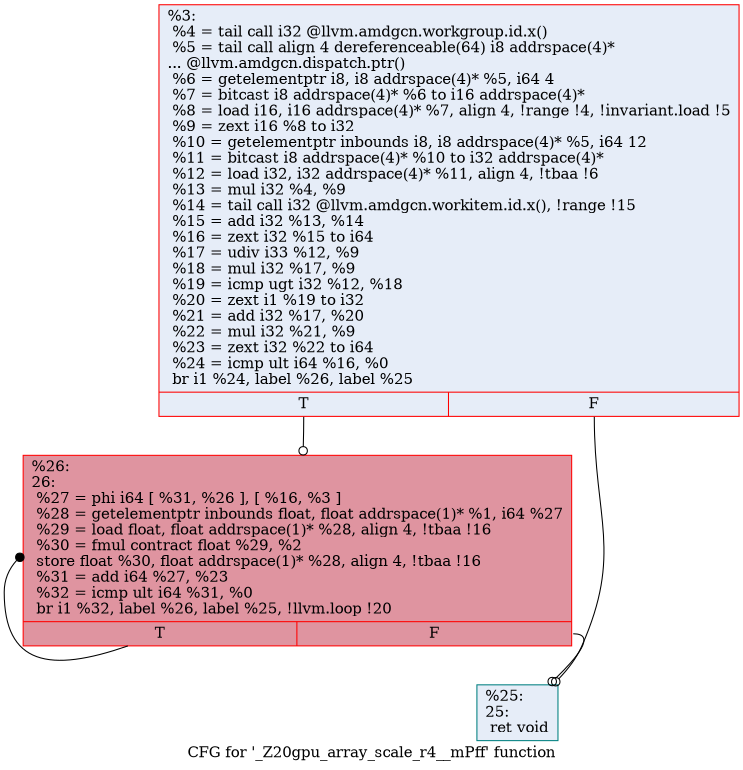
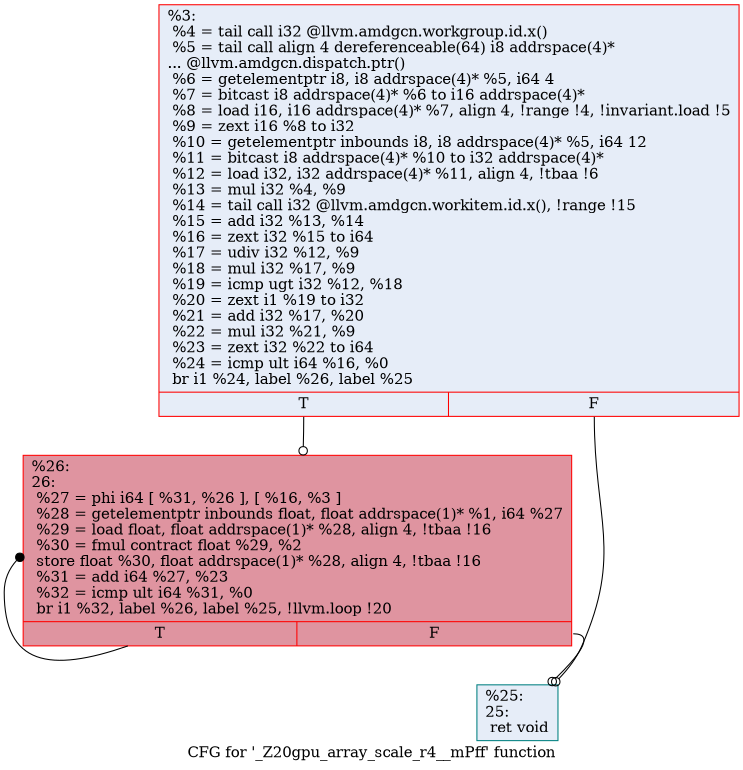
node "%3:": text "%17 = udiv i33 %12, %9" -> "%17 = udiv i32 %12, %9"
